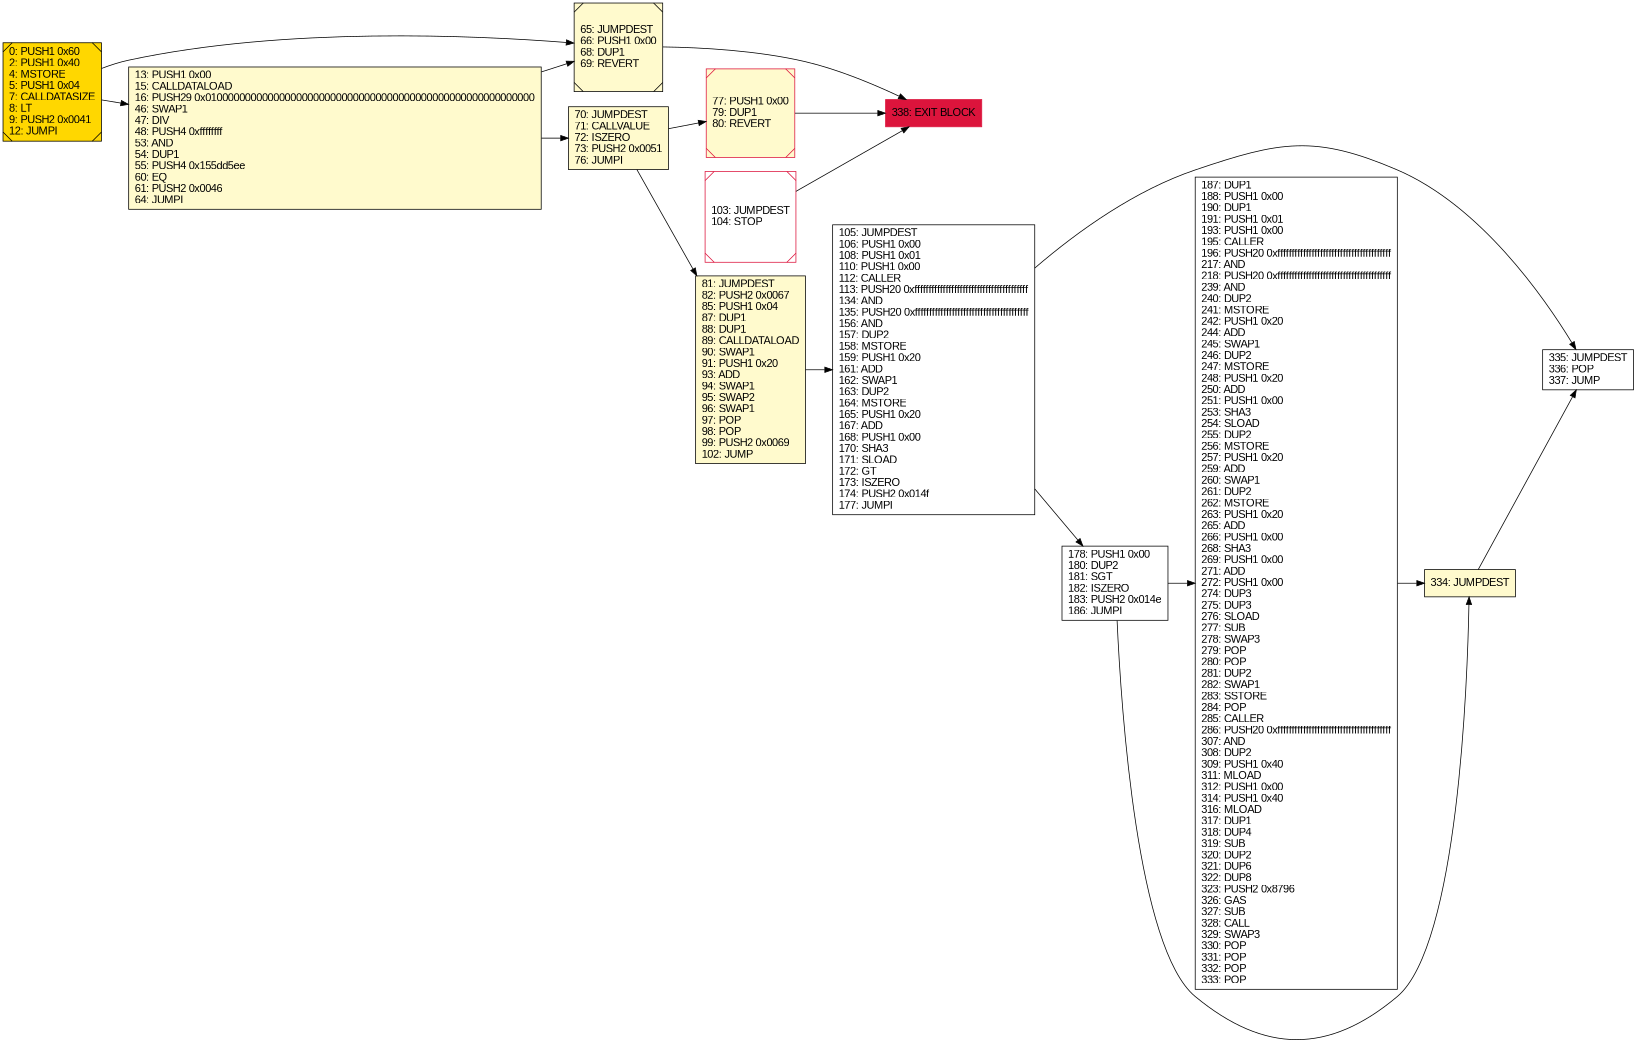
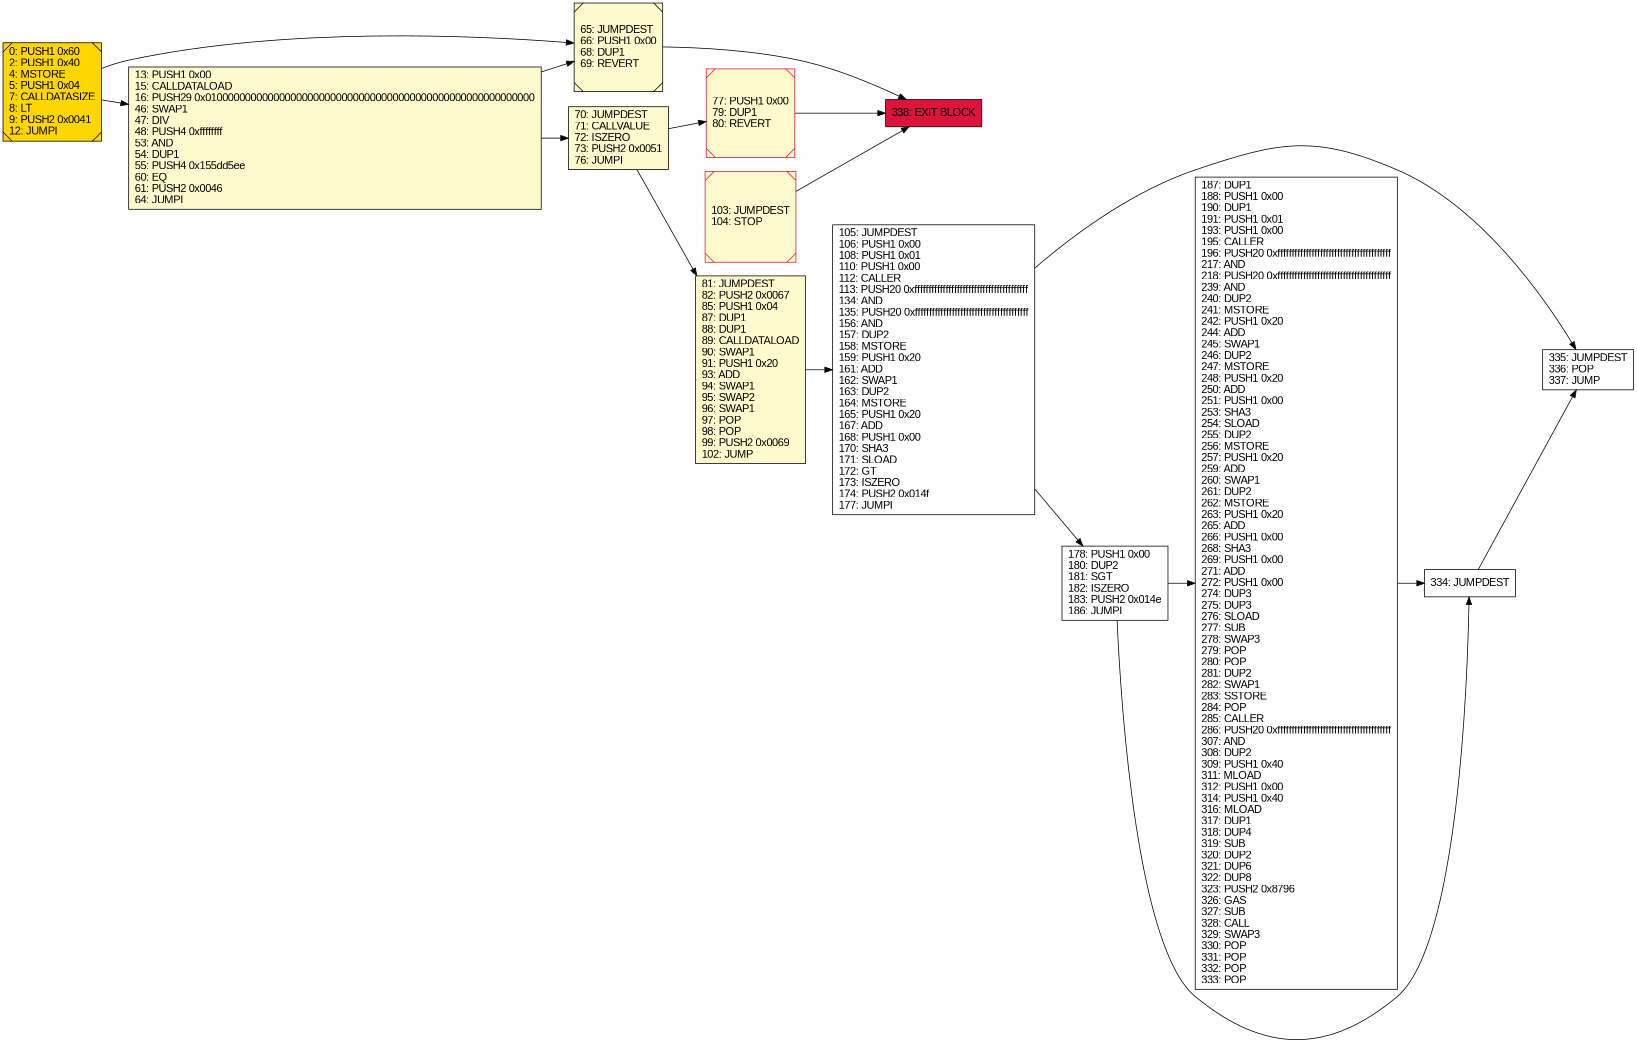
node "338: EXIT BLOCK": color crimson -> black
node "103: JUMPDEST 104: STOP": fillcolor white -> lemonchiffon
node "334: JUMPDEST": fillcolor lemonchiffon -> white
